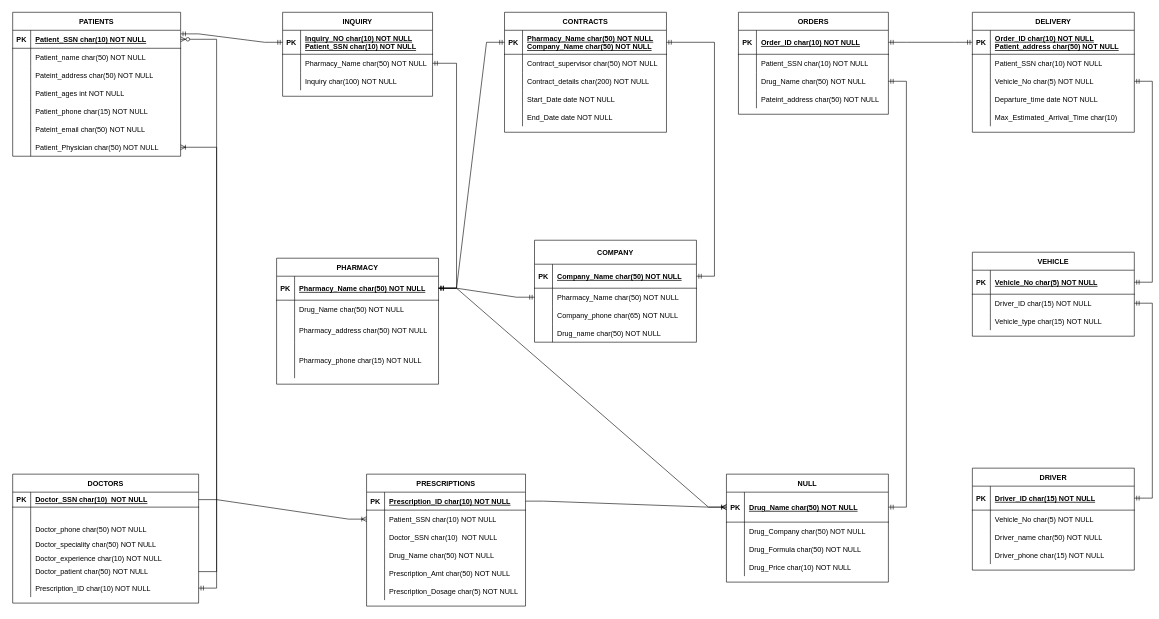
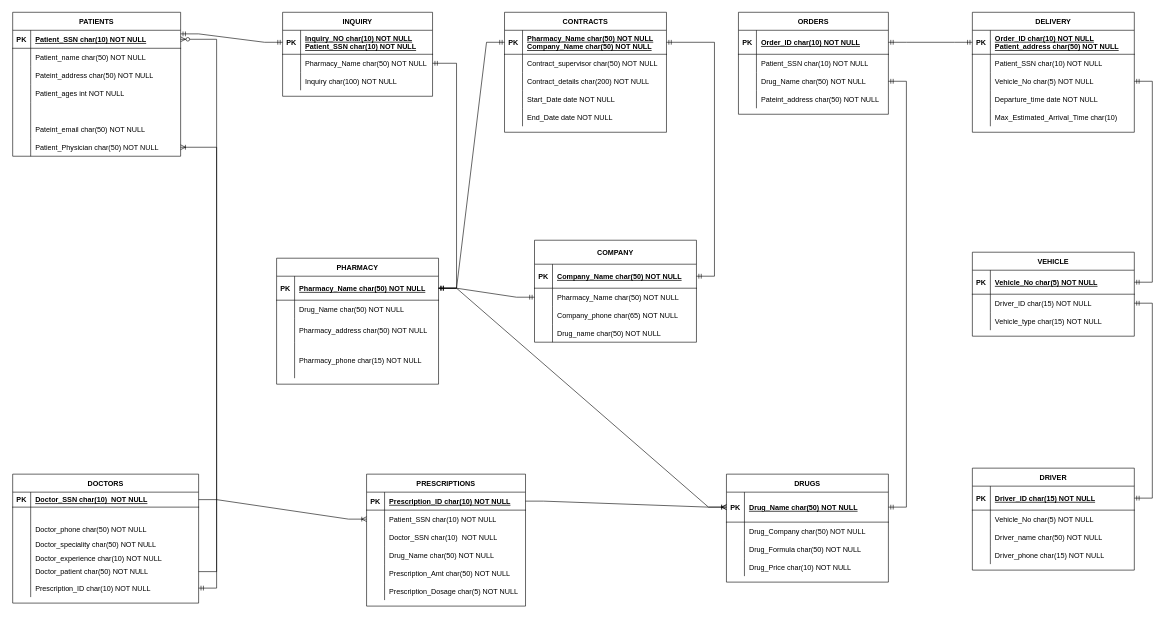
node "Patient_phone char(15) NOT NULL": removed
node "NULL": label "NULL" -> "DRUGS"
